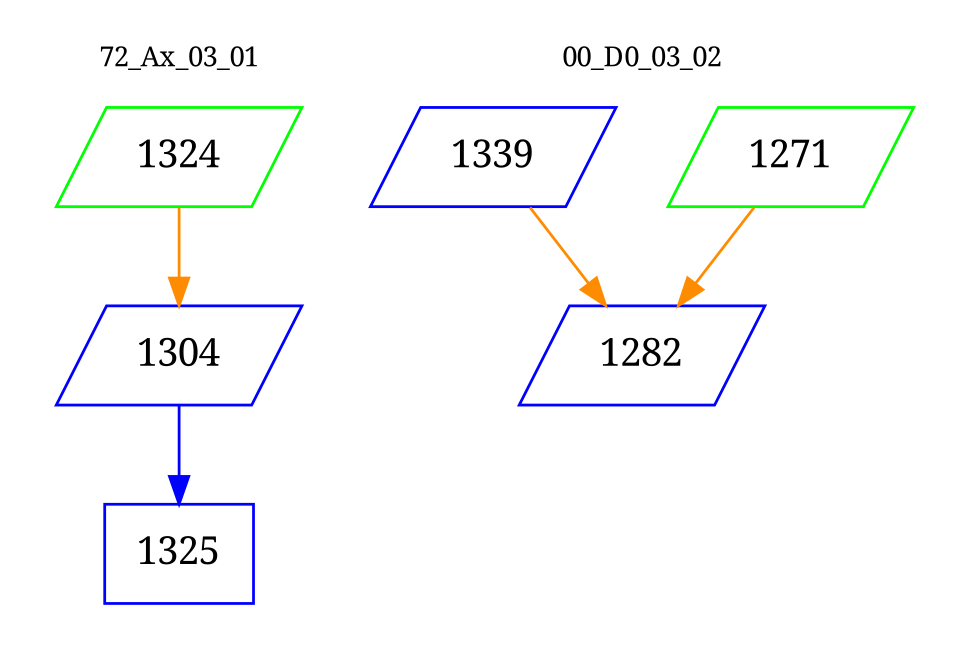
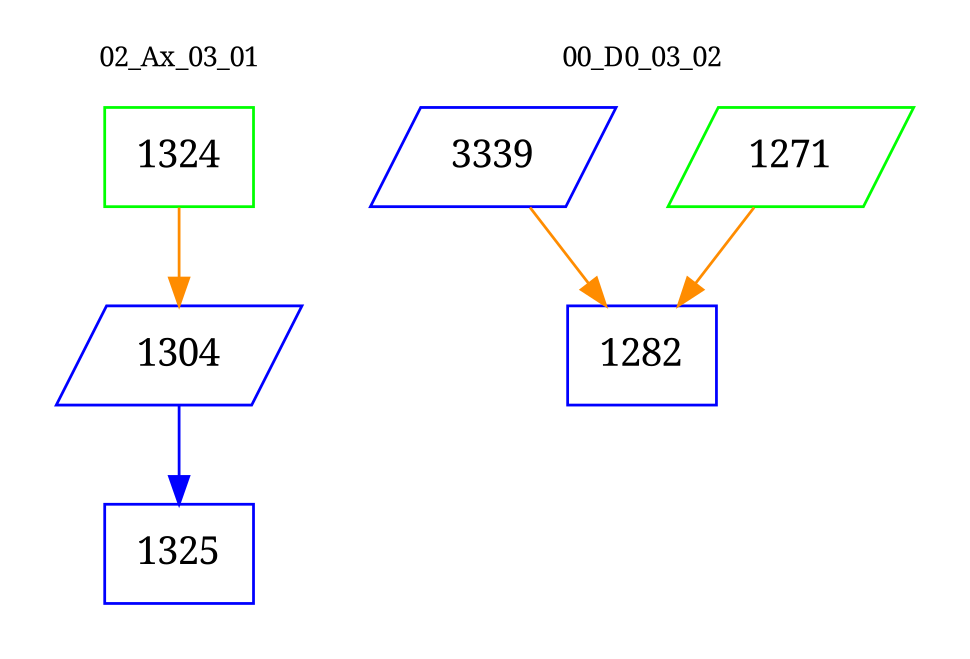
cluster "72_Ax_03_01": label "72_Ax_03_01" -> "02_Ax_03_01"
node "1324": shape parallelogram -> box
node "1339": label "1339" -> "3339"
node "1282": shape parallelogram -> box
